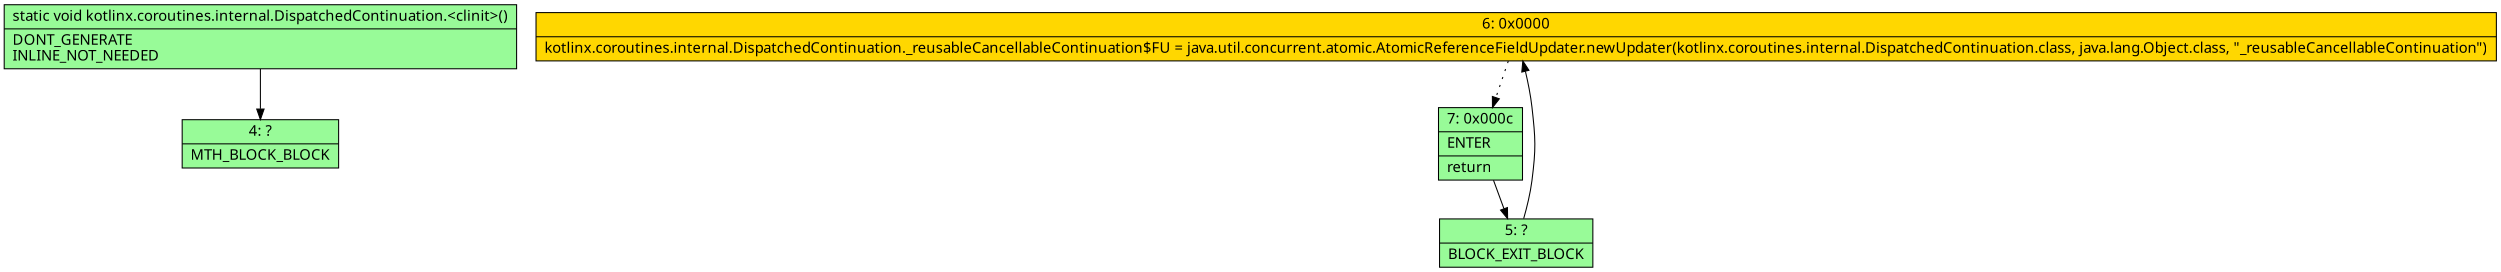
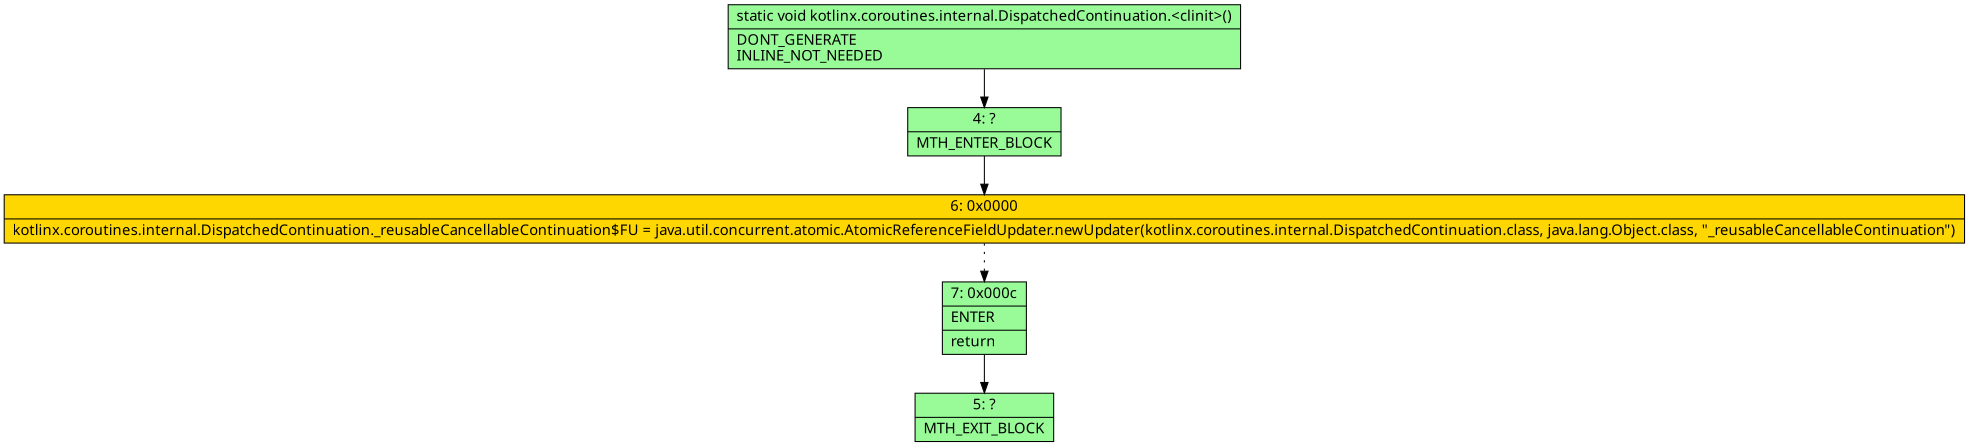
edge "5: ?" -> "6: 0x0000": now "4: ?" -> "6: 0x0000"
node "4: ?": text "MTH_BLOCK_BLOCK" -> "MTH_ENTER_BLOCK"
node "5: ?": text "BLOCK_EXIT_BLOCK" -> "MTH_EXIT_BLOCK"
